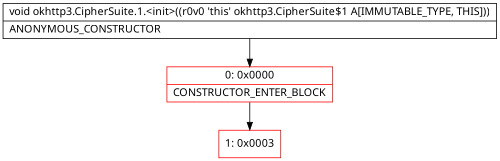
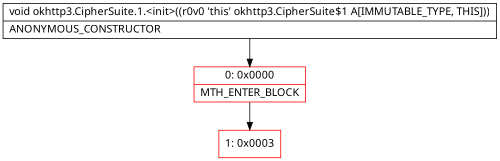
node "0: 0x0000": text "CONSTRUCTOR_ENTER_BLOCK" -> "MTH_ENTER_BLOCK"
